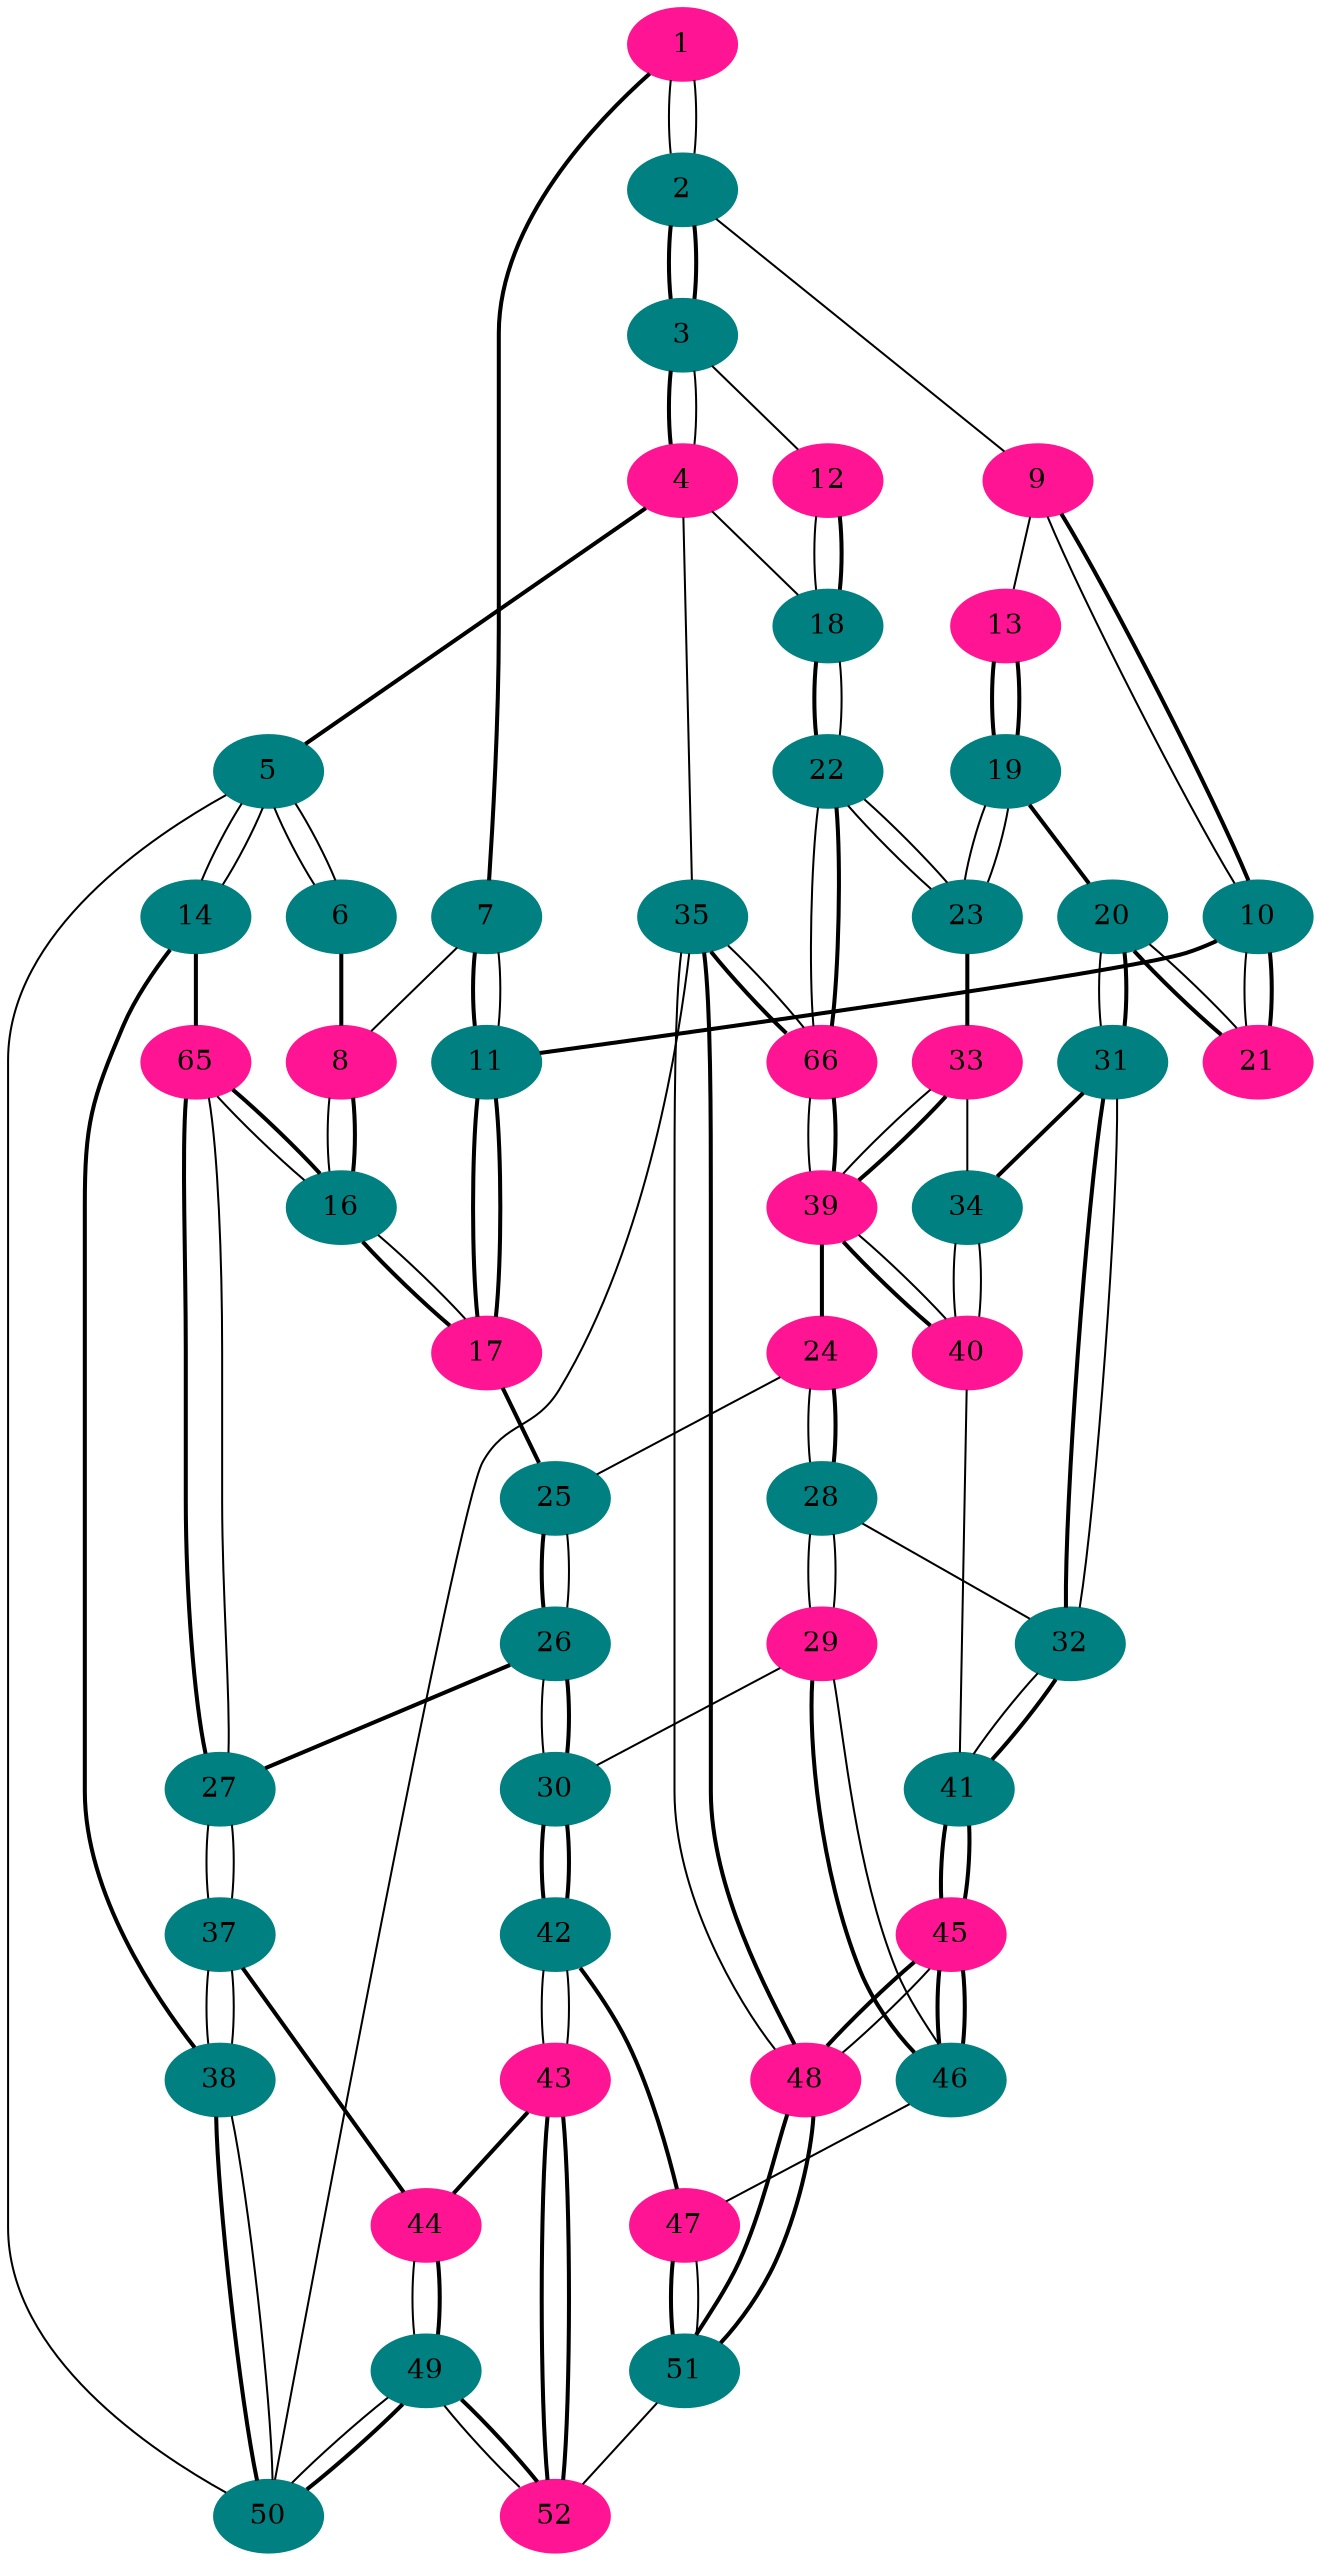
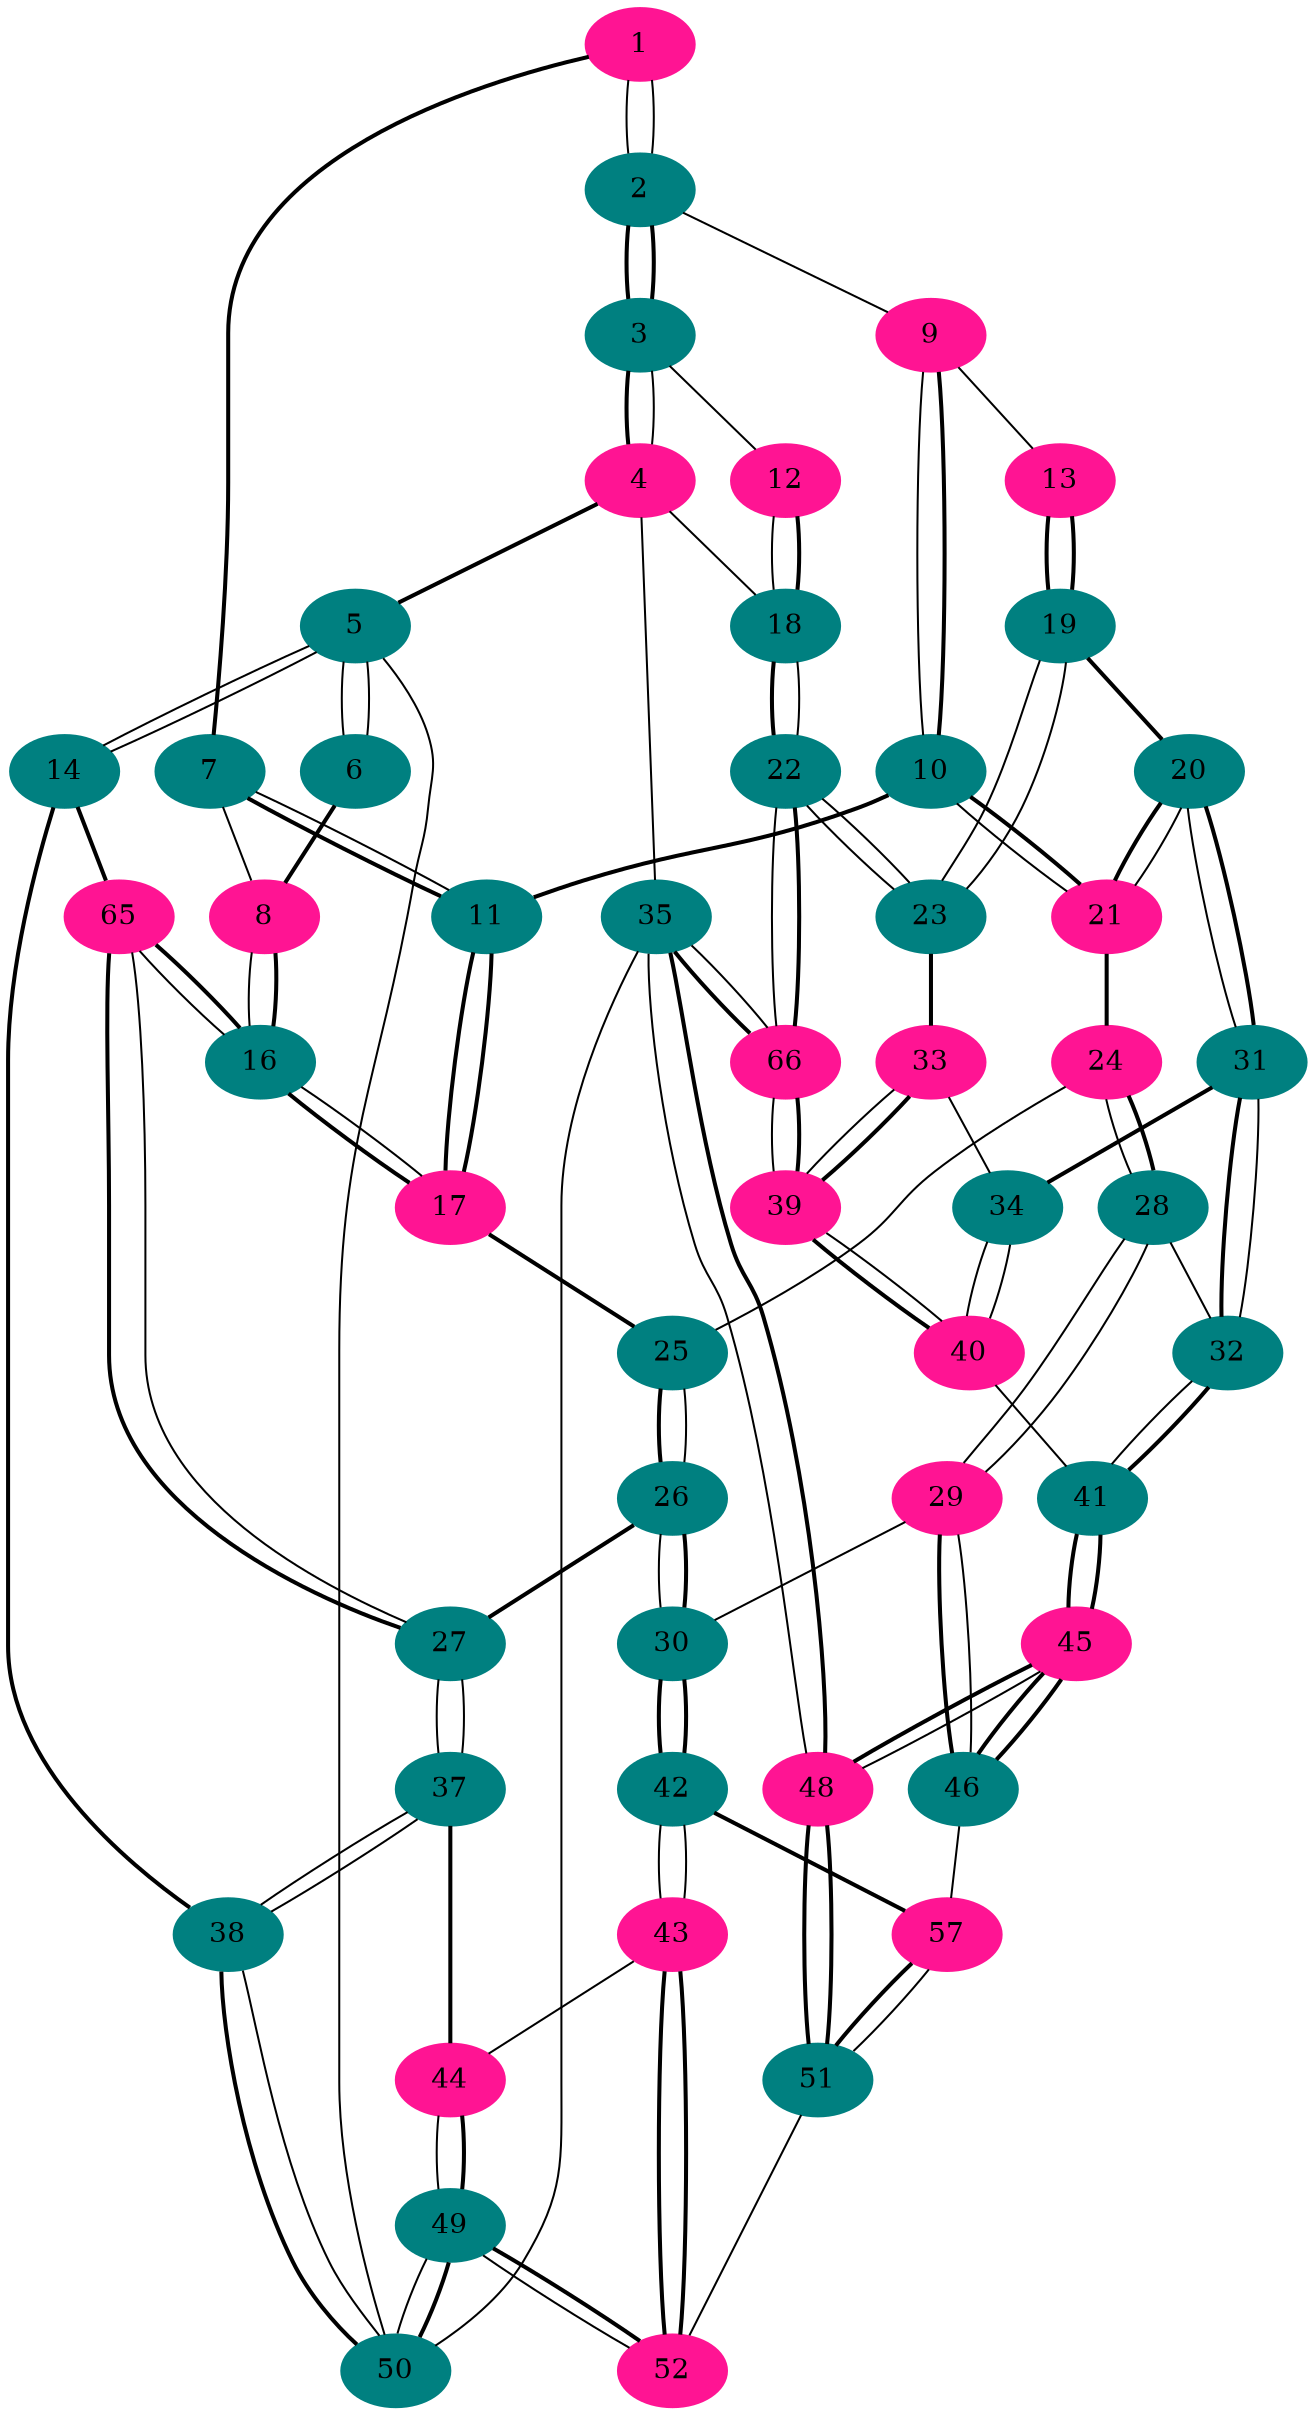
edge "39" -- "24": now "21" -- "24"
edge "43" -- "44": style bold -> solid
node "47": label "47" -> "57"
